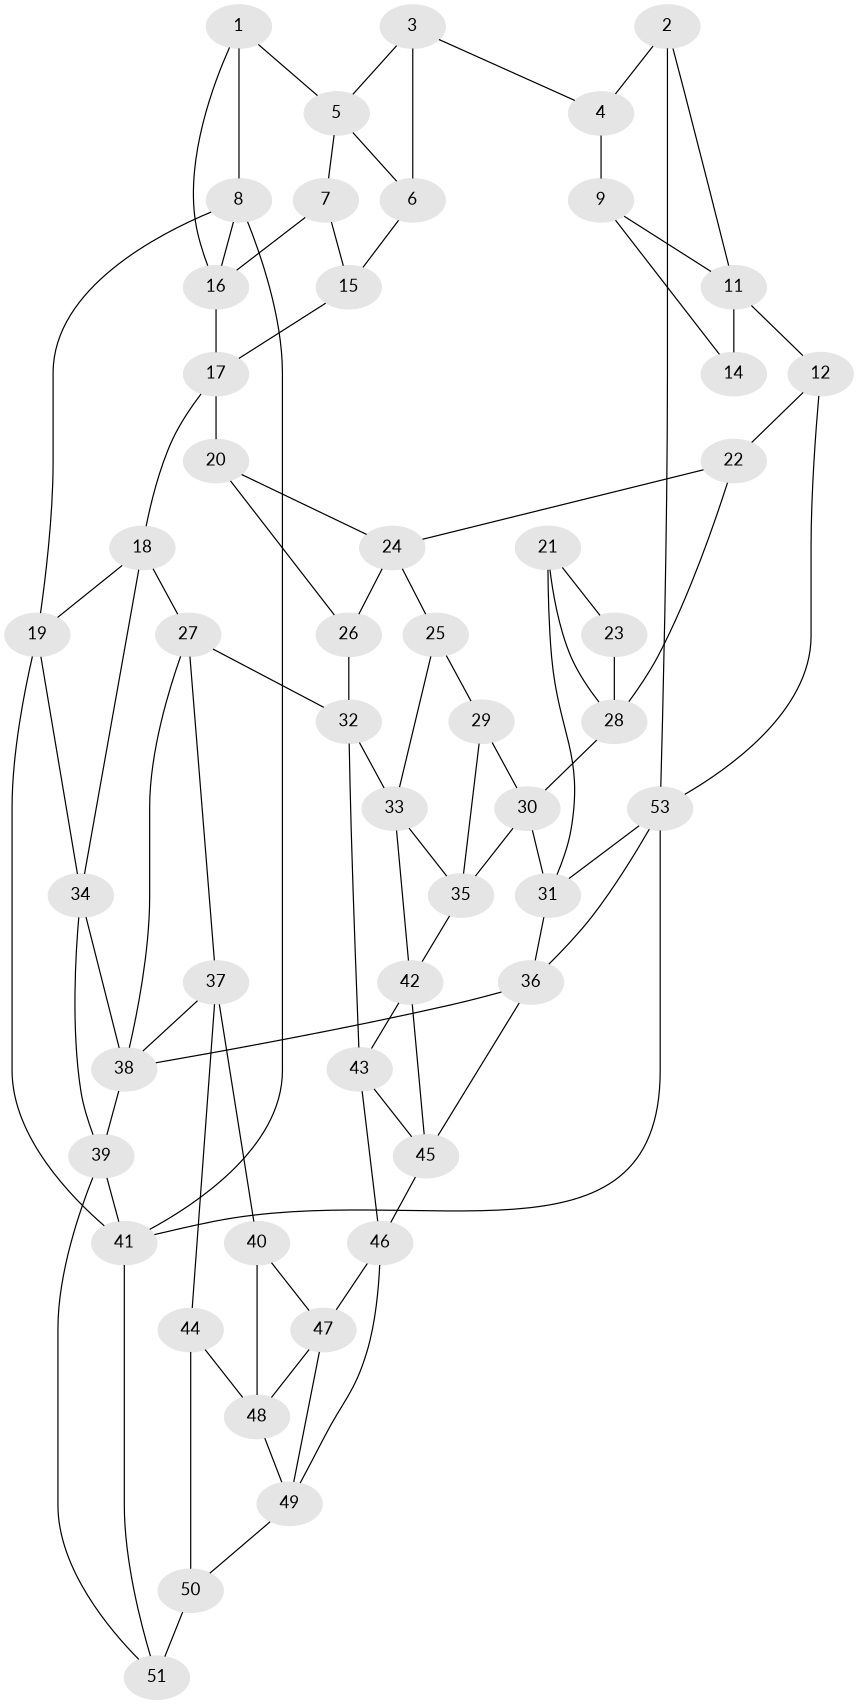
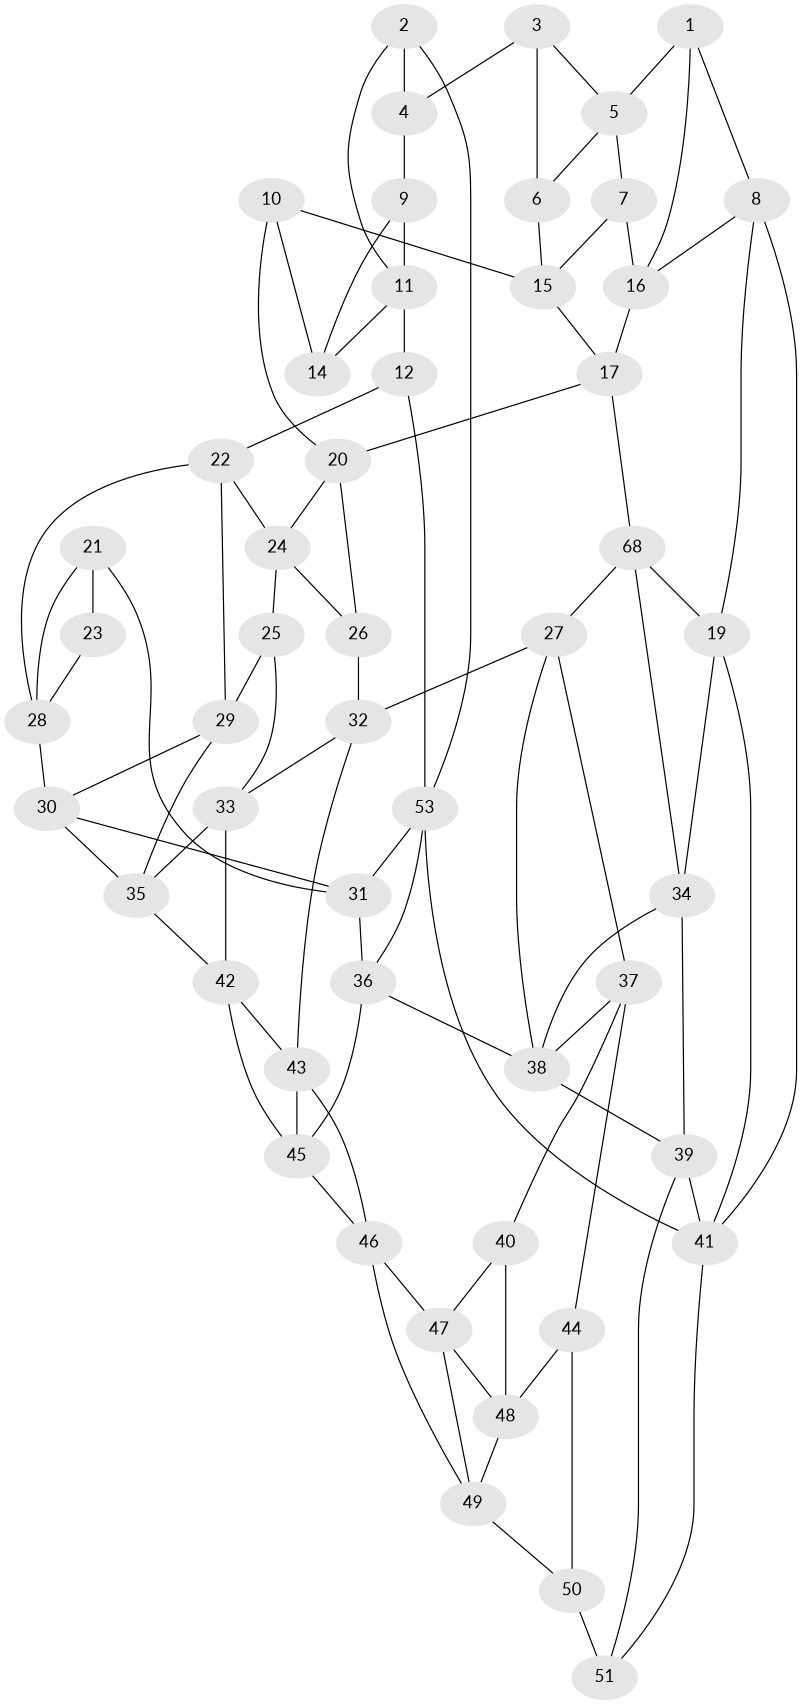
node "10": added
node "18": label "18" -> "68"
edge "22" -- "29": added
